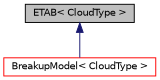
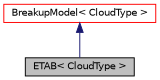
edge "BreakupModel< CloudType >" -> "ETAB< CloudType >": reversed
